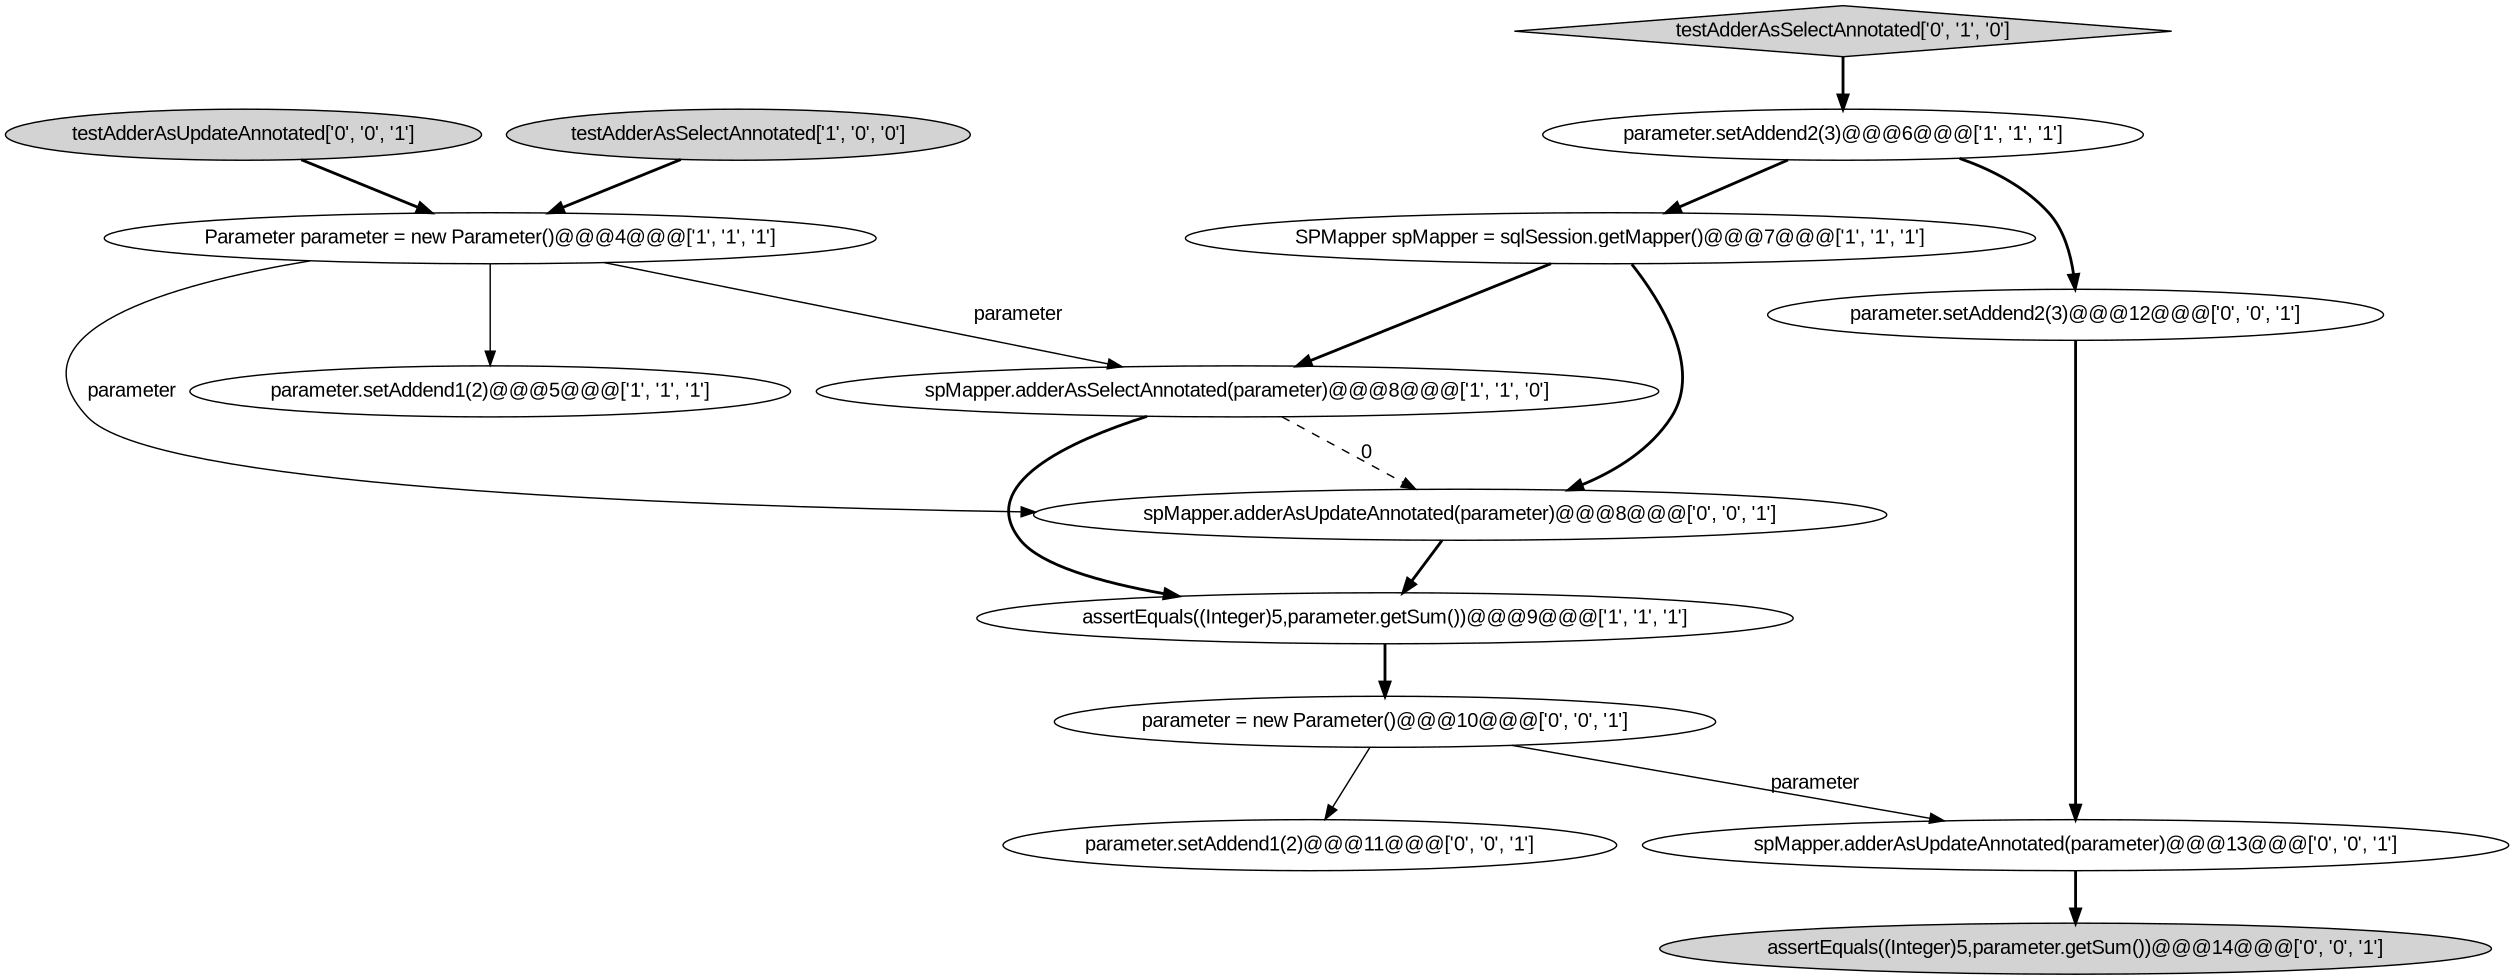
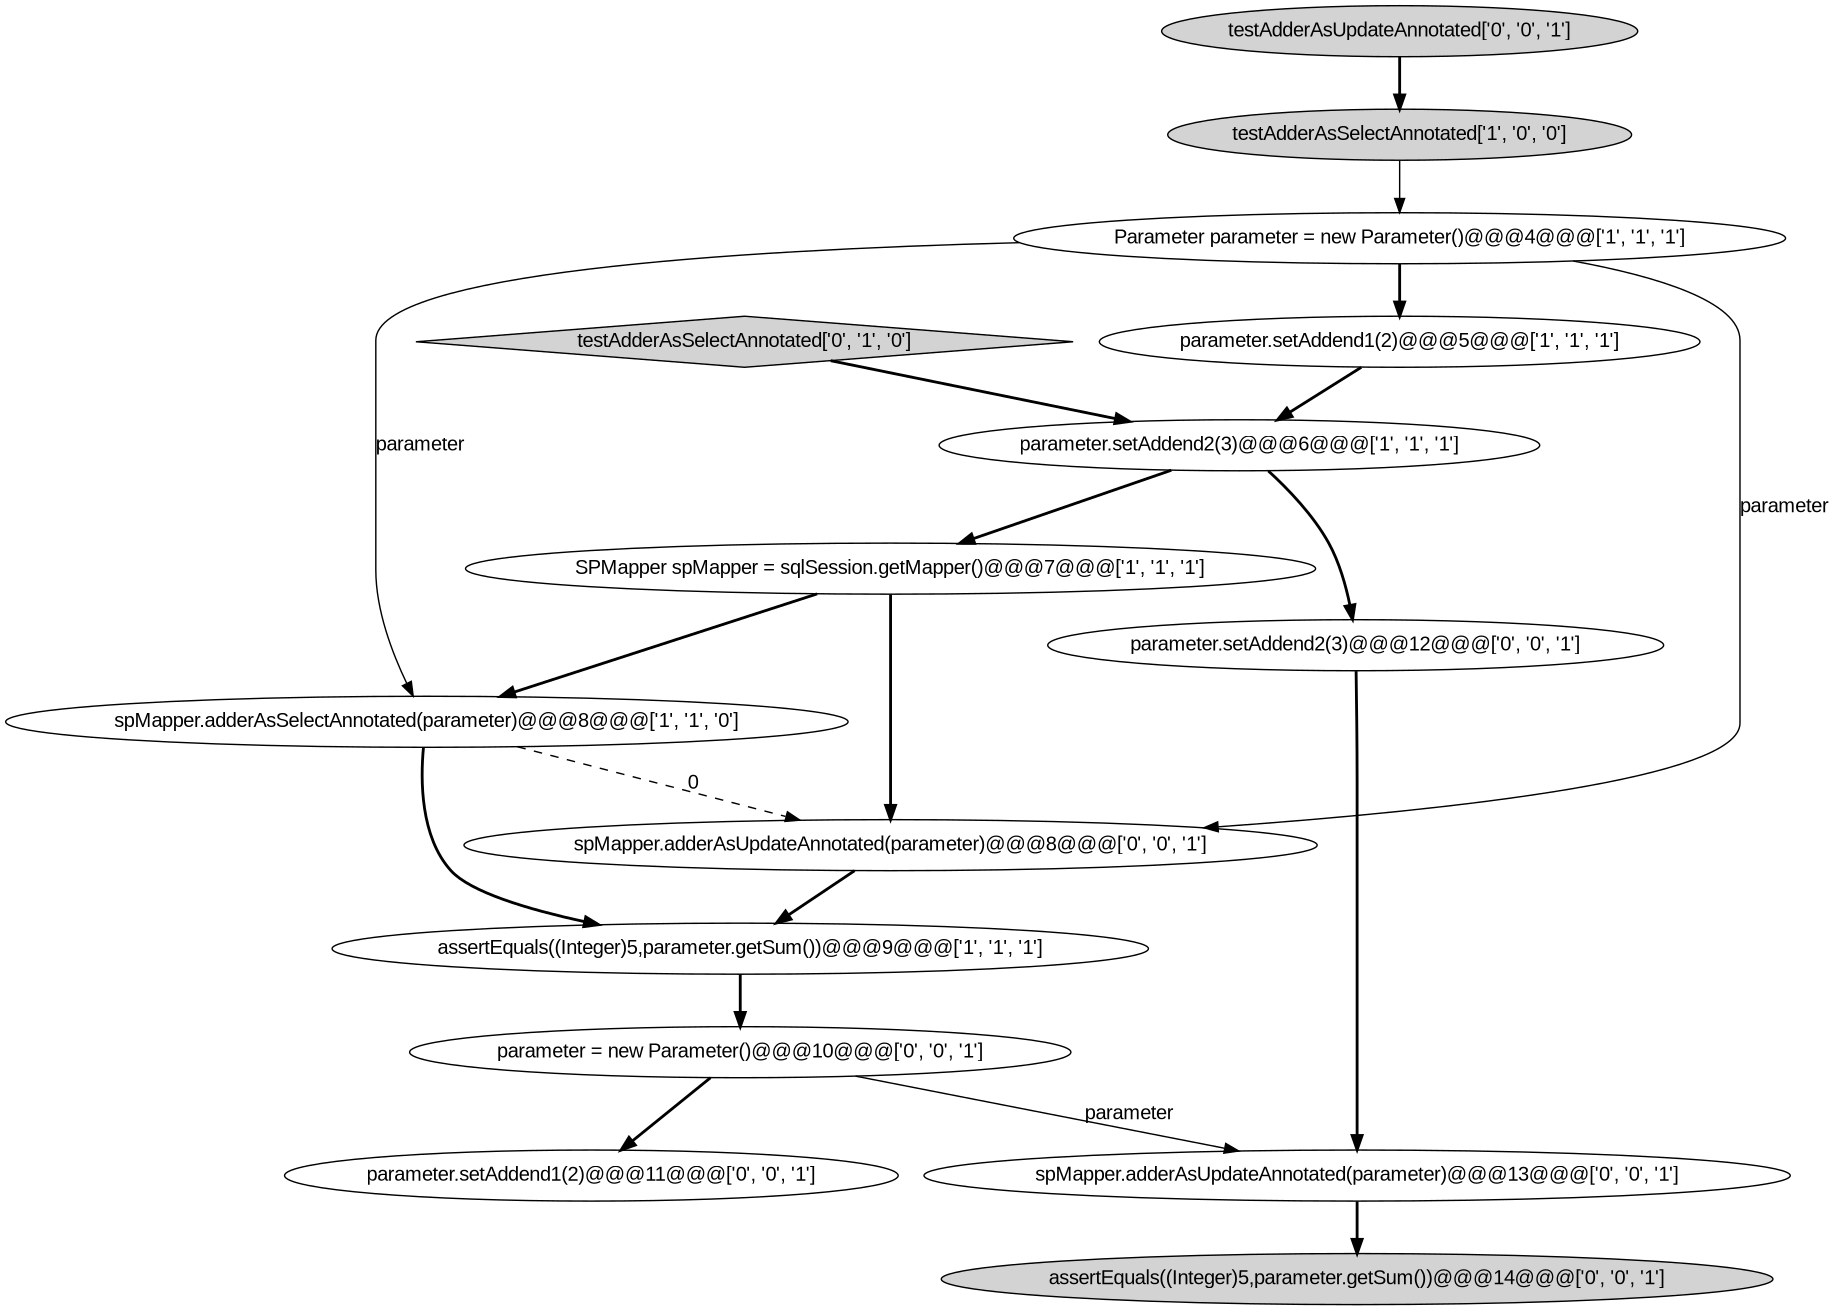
edge "testAdderAsSelectAnnotated['1', '0', '0']" -> "Parameter parameter = new Parameter()@@@4@@@['1', '1', '1']": style bold -> solid
edge "testAdderAsUpdateAnnotated['0', '0', '1']" -> "Parameter parameter = new Parameter()@@@4@@@['1', '1', '1']": now "testAdderAsUpdateAnnotated['0', '0', '1']" -> "testAdderAsSelectAnnotated['1', '0', '0']"
edge "Parameter parameter = new Parameter()@@@4@@@['1', '1', '1']" -> "parameter.setAddend1(2)@@@5@@@['1', '1', '1']": style solid -> bold
edge "parameter.setAddend1(2)@@@5@@@['1', '1', '1']" -> "parameter.setAddend2(3)@@@6@@@['1', '1', '1']": added
edge "parameter = new Parameter()@@@10@@@['0', '0', '1']" -> "parameter.setAddend1(2)@@@11@@@['0', '0', '1']": style solid -> bold
